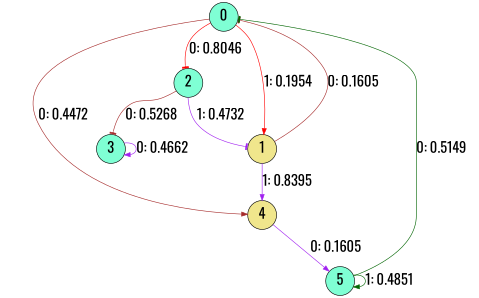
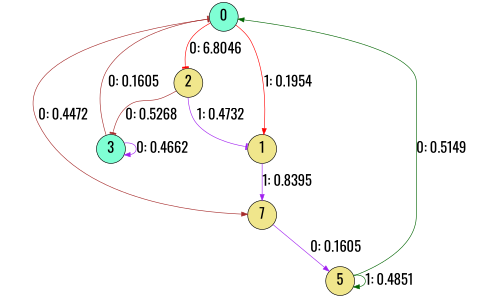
edge "0" -> "2": label "0: 0.8046   " -> "0: 6.8046   "
edge "1" -> "0": now "3" -> "0"
node "2": fillcolor aquamarine -> khaki
edge "5" -> "0": arrowhead tee -> normal
node "4": label "4" -> "7"
node "5": fillcolor aquamarine -> khaki
